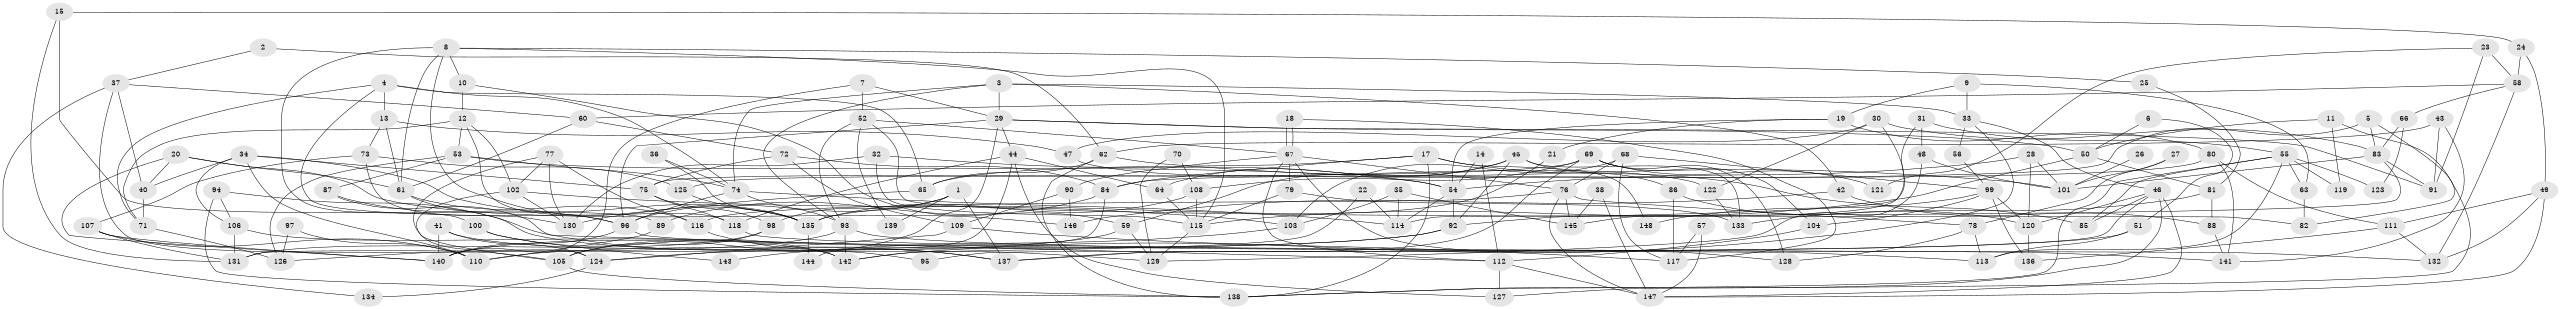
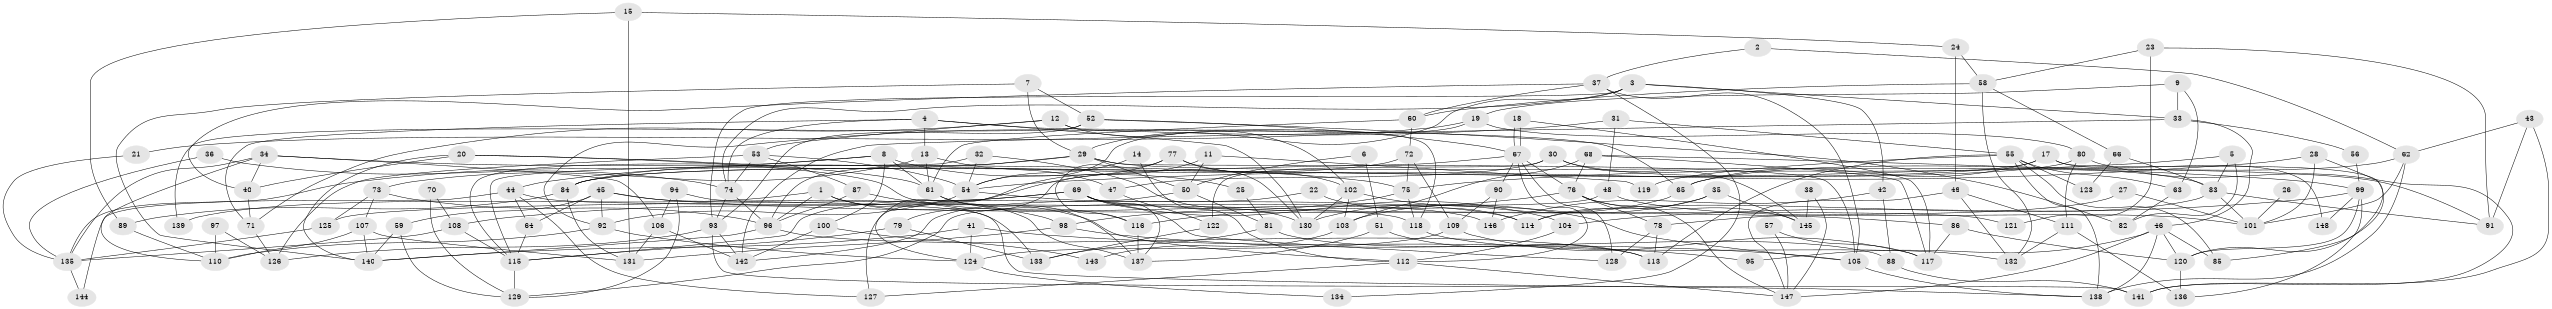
node "10": removed
edge "74" -- "114": removed
edge "17" -- "138": removed
